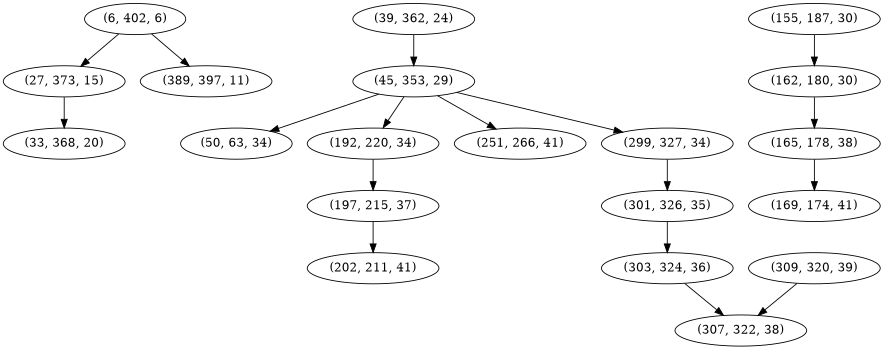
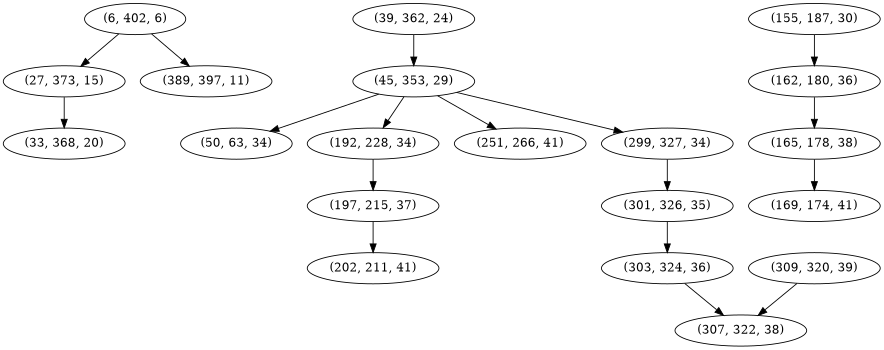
node "(162, 180, 30)": label "(162, 180, 30)" -> "(162, 180, 36)"
node "(192, 220, 34)": label "(192, 220, 34)" -> "(192, 228, 34)"
